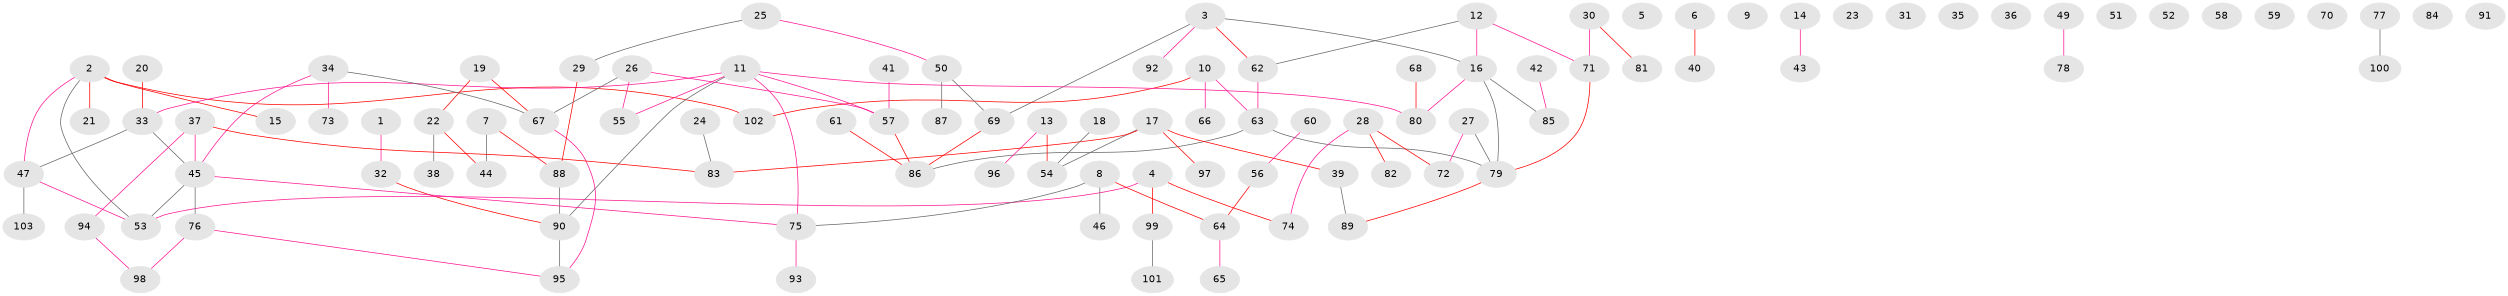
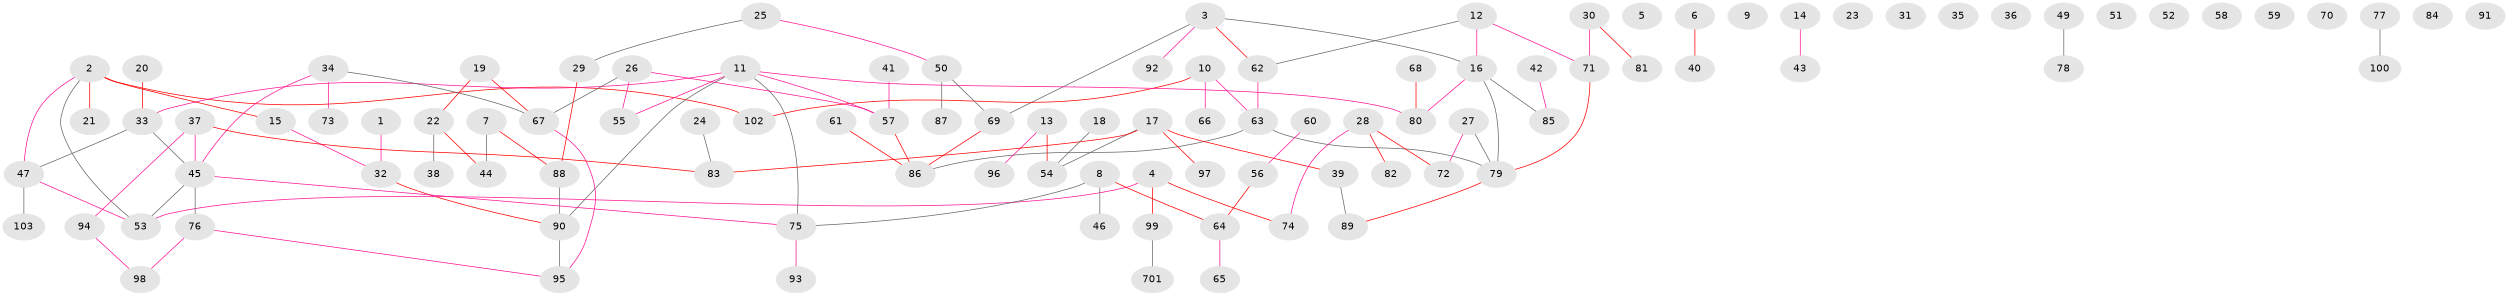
edge "49" -- "78": color deeppink -> gray40
edge "11" -- "75": color deeppink -> gray40
edge "15" -- "32": added
node "101": label "101" -> "701"
